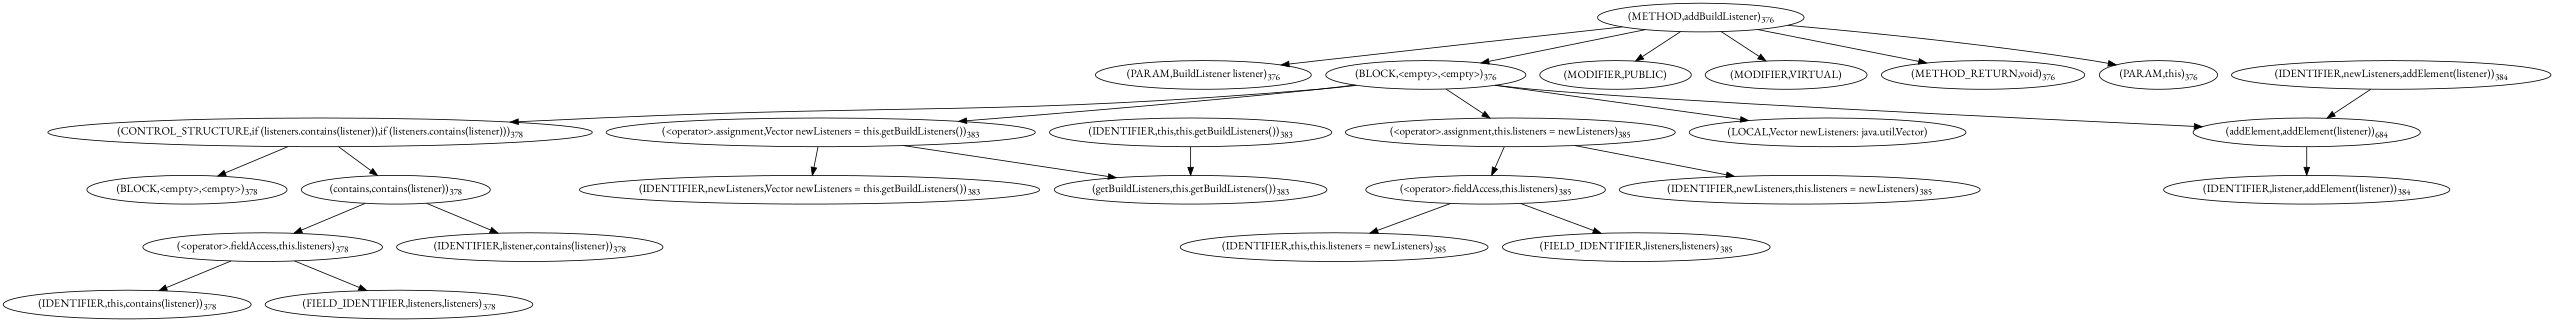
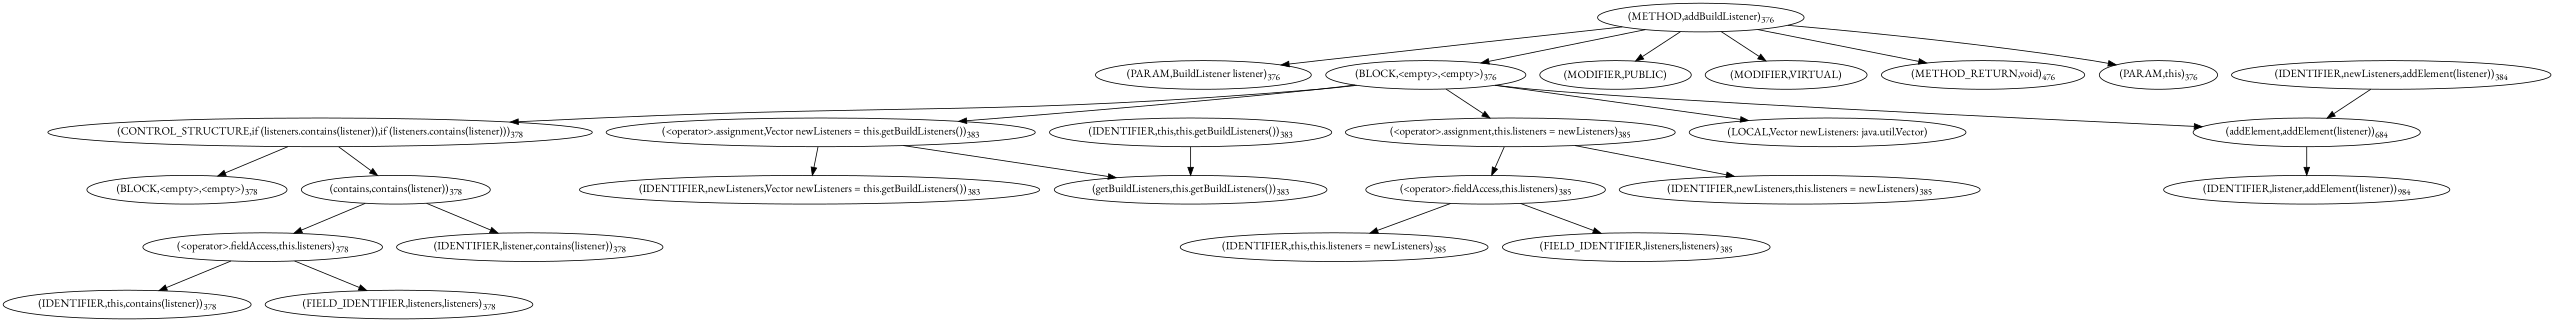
node "(METHOD_RETURN,void)": text "376" -> "476"
node "(IDENTIFIER,listener,addElement(listener))": text "384" -> "984"
